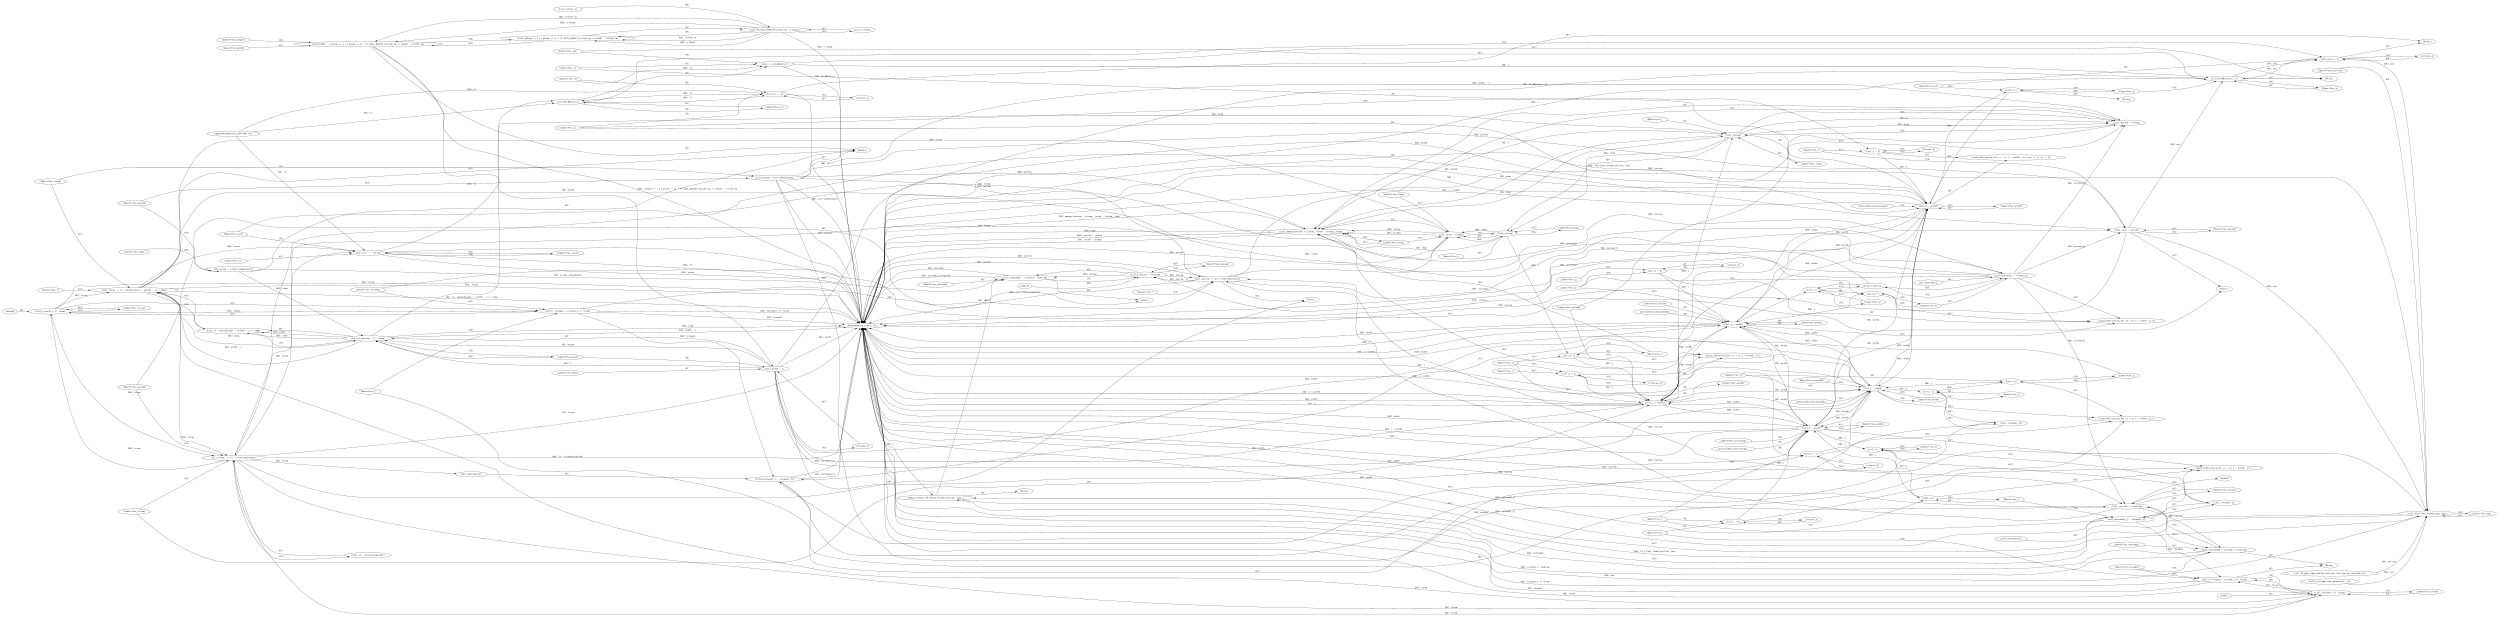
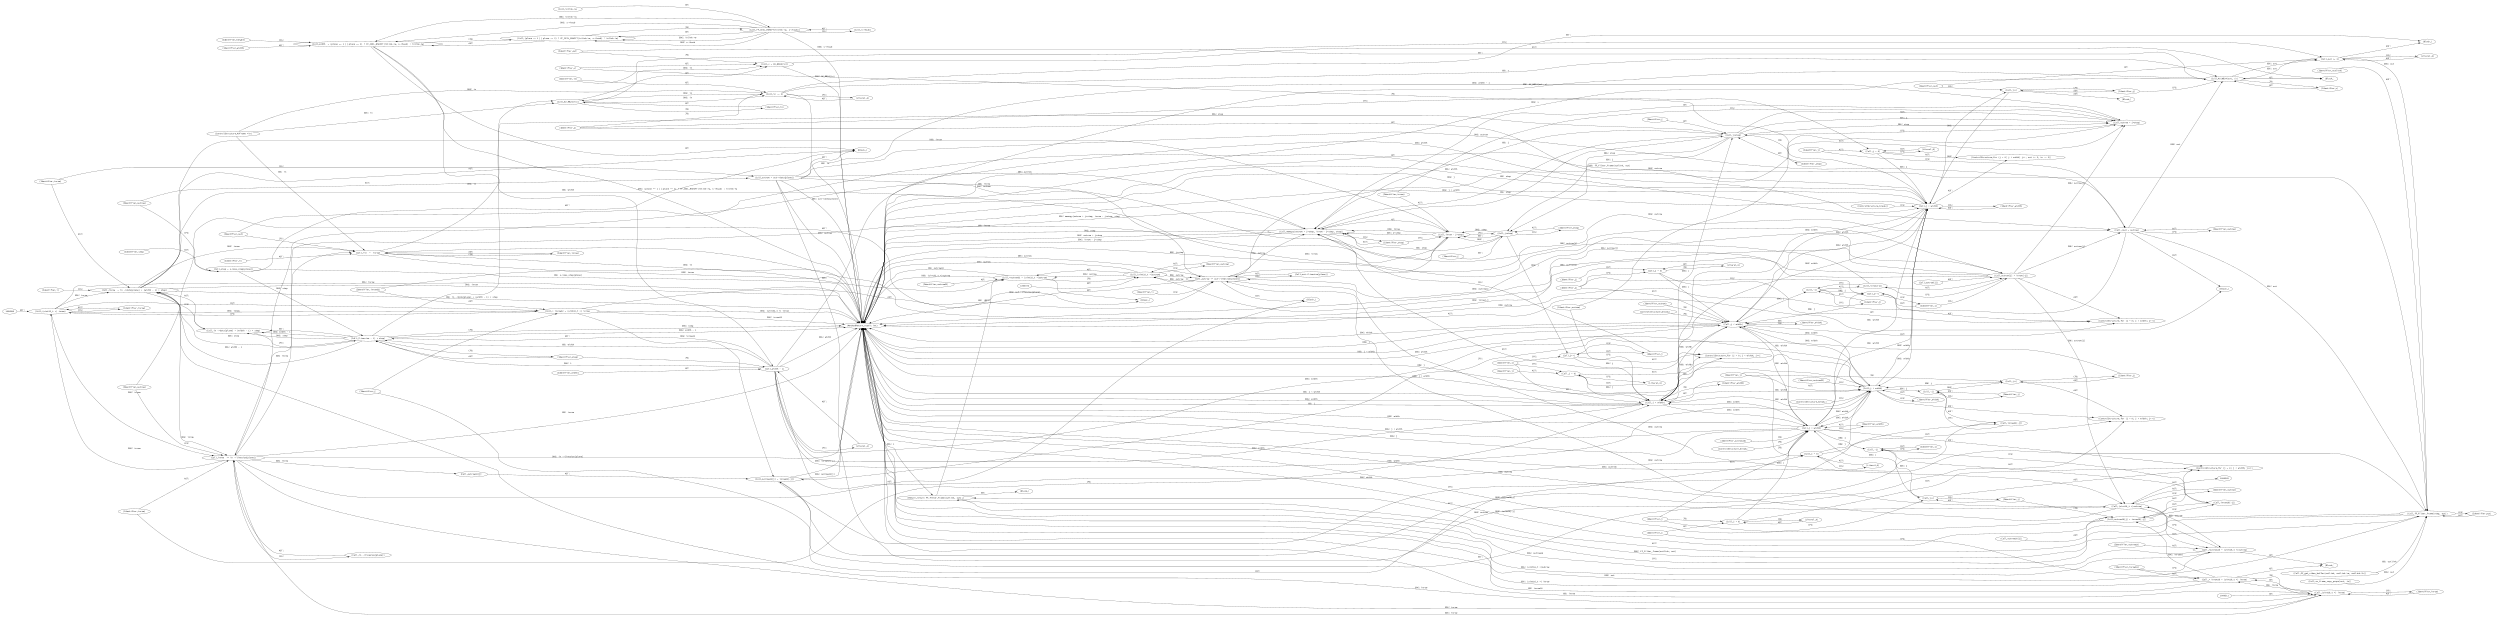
edge "(Call,v = AV_RB24(in))" -> "(Call,AV_WB24(out, v))": now "(Call,in -= 3)" -> "(Call,AV_WB24(out, v))"
node "(MethodParameterIn,AVFrame *in)": label "(MethodParameterIn,AVFrame *in)" -> "(ControlStructure,AVFrame *in)"
edge "(Call,outrow += out->linesize[plane])" -> "(Call,memcpy(outrow + j*step, inrow - j*step, step))": added, label "DDG: outrow"
node "(Call,out->linesize[plane])": added
edge "(Call,outrow16[j] = inrow16[-j])" -> "(Call,* inrow16 = (uint16_t *) inrow)": reversed
